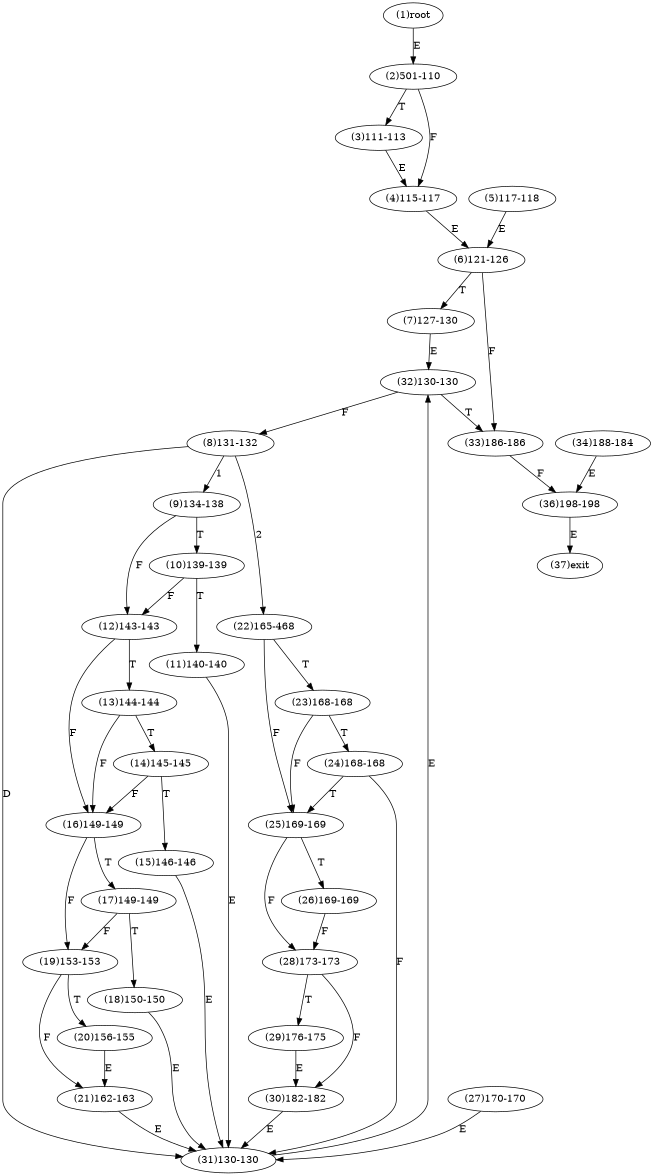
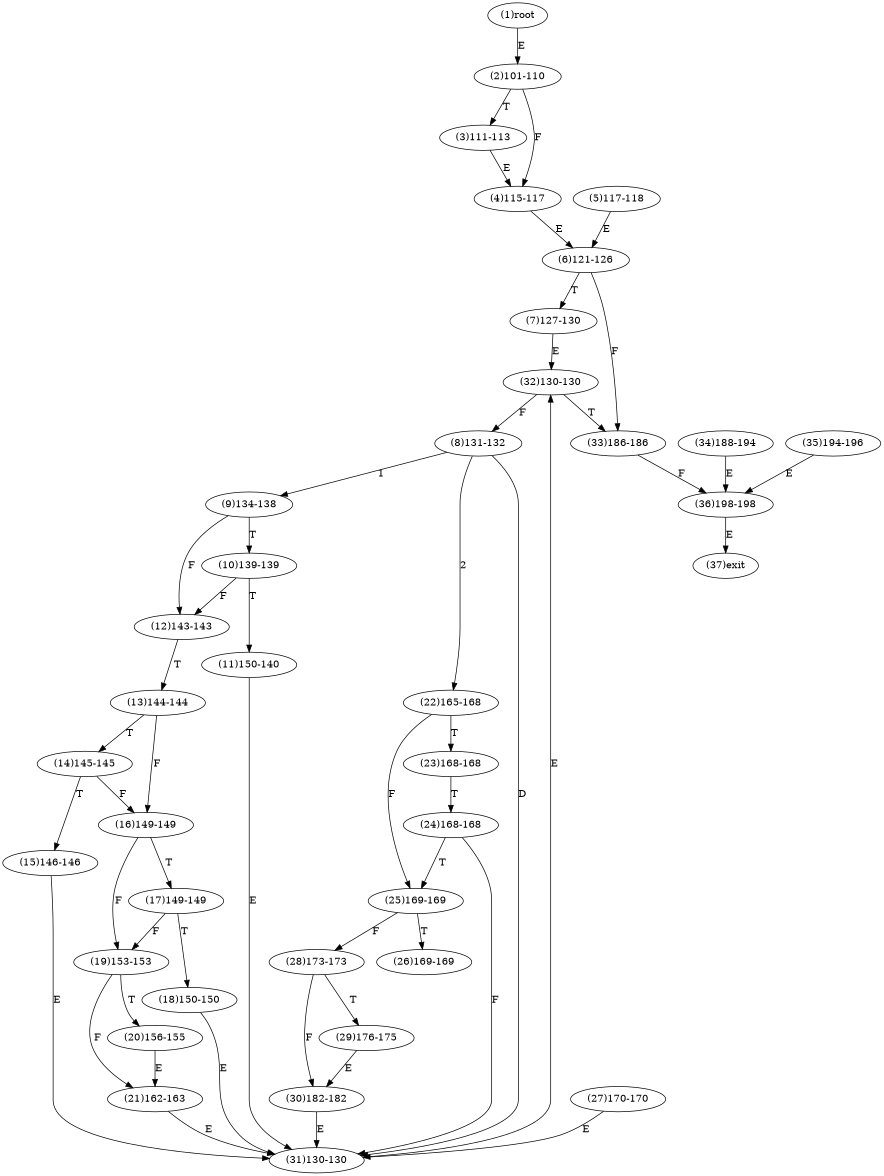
node "(2)501-110": label "(2)501-110" -> "(2)101-110"
node "(34)188-184": label "(34)188-184" -> "(34)188-194"
node "(35)194-196": added
node "(22)165-468": label "(22)165-468" -> "(22)165-168"
node "(11)140-140": label "(11)140-140" -> "(11)150-140"
edge "(12)143-143" -> "(16)149-149": removed, label "F"
edge "(23)168-168" -> "(25)169-169": removed, label "F"
edge "(26)169-169" -> "(28)173-173": removed, label "F"
